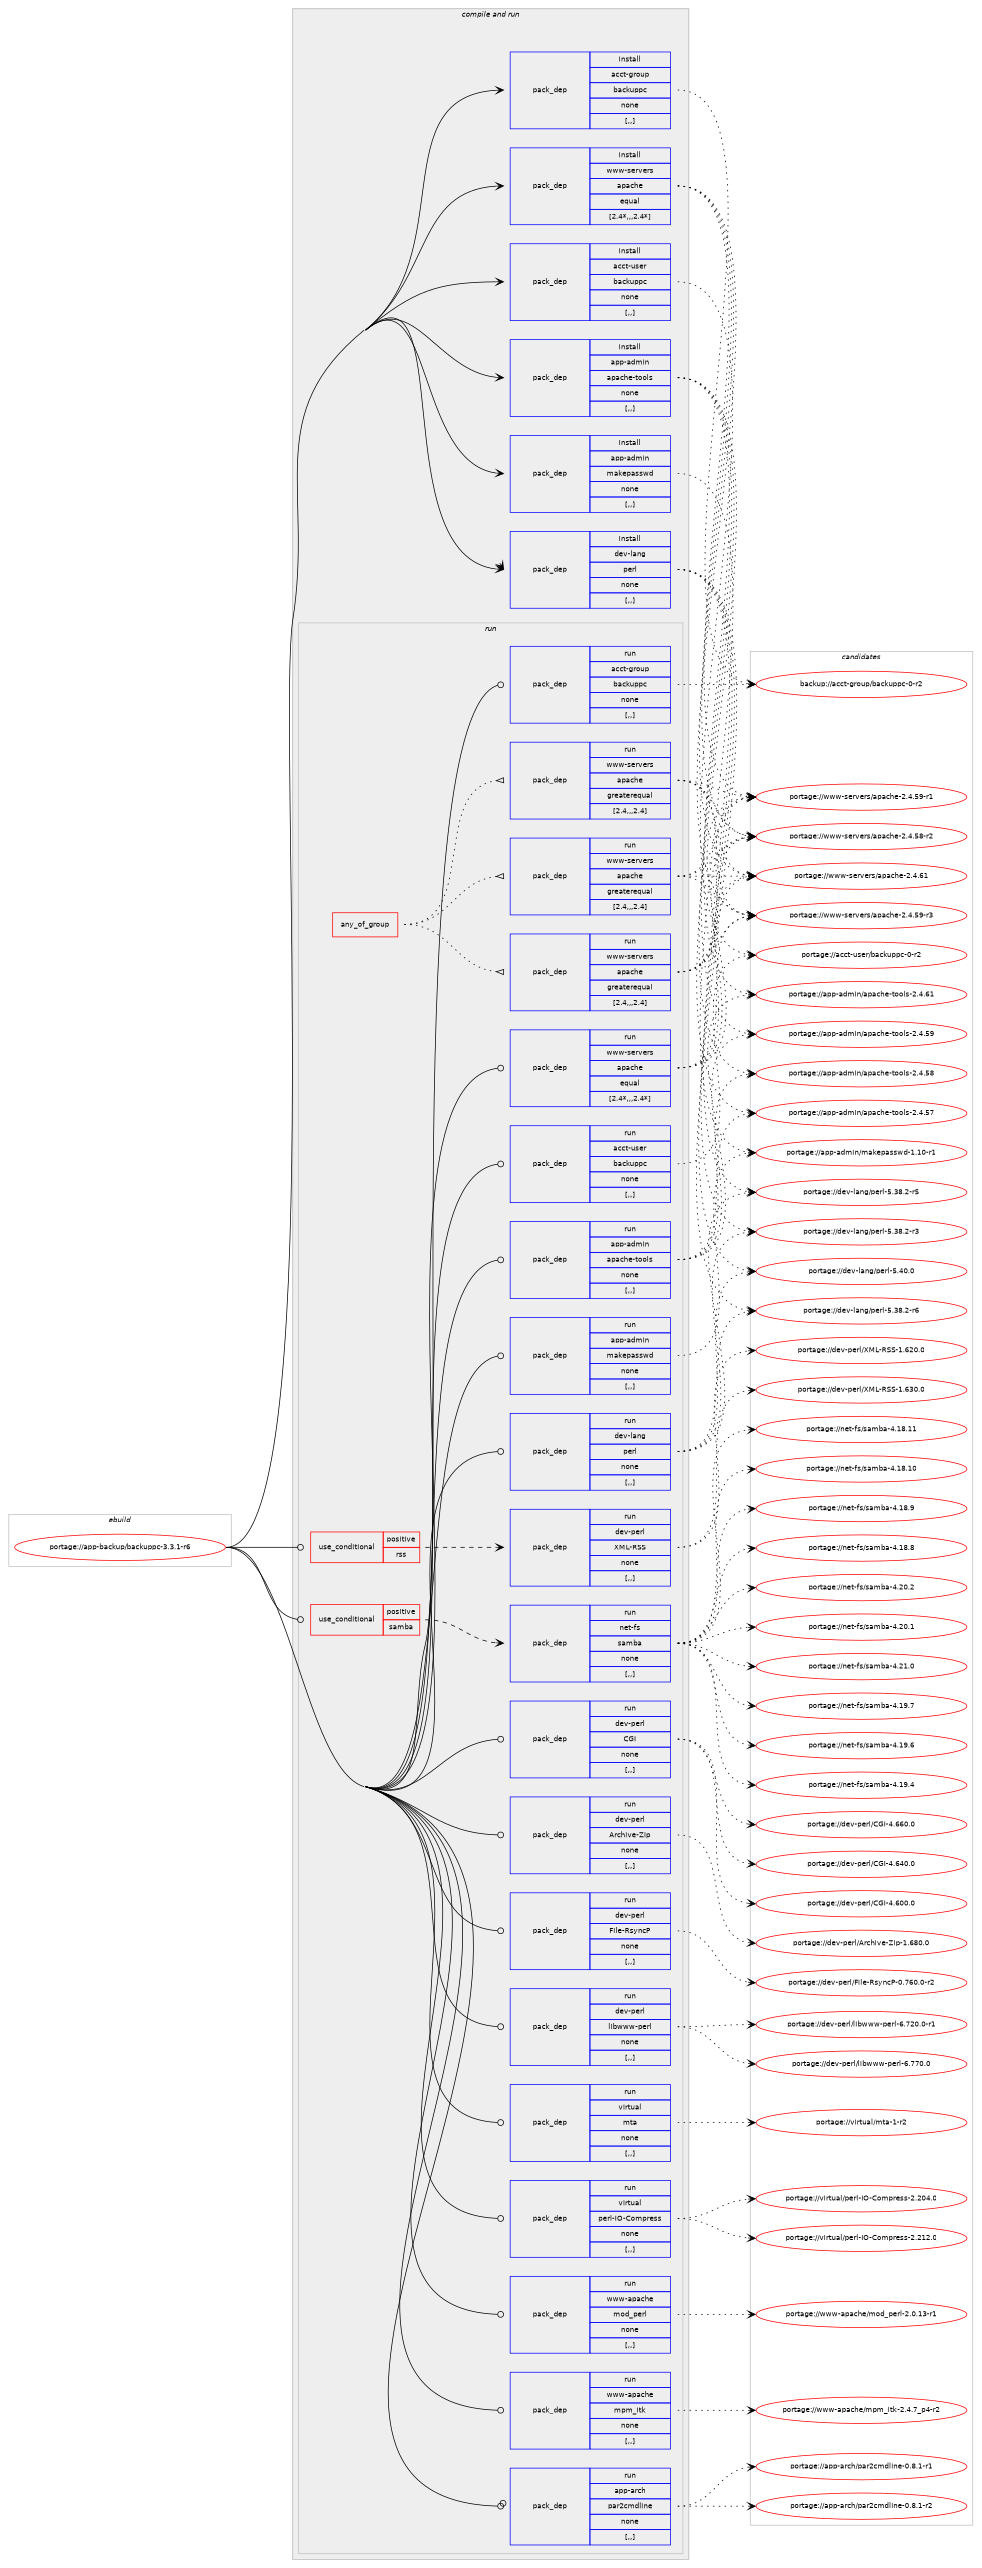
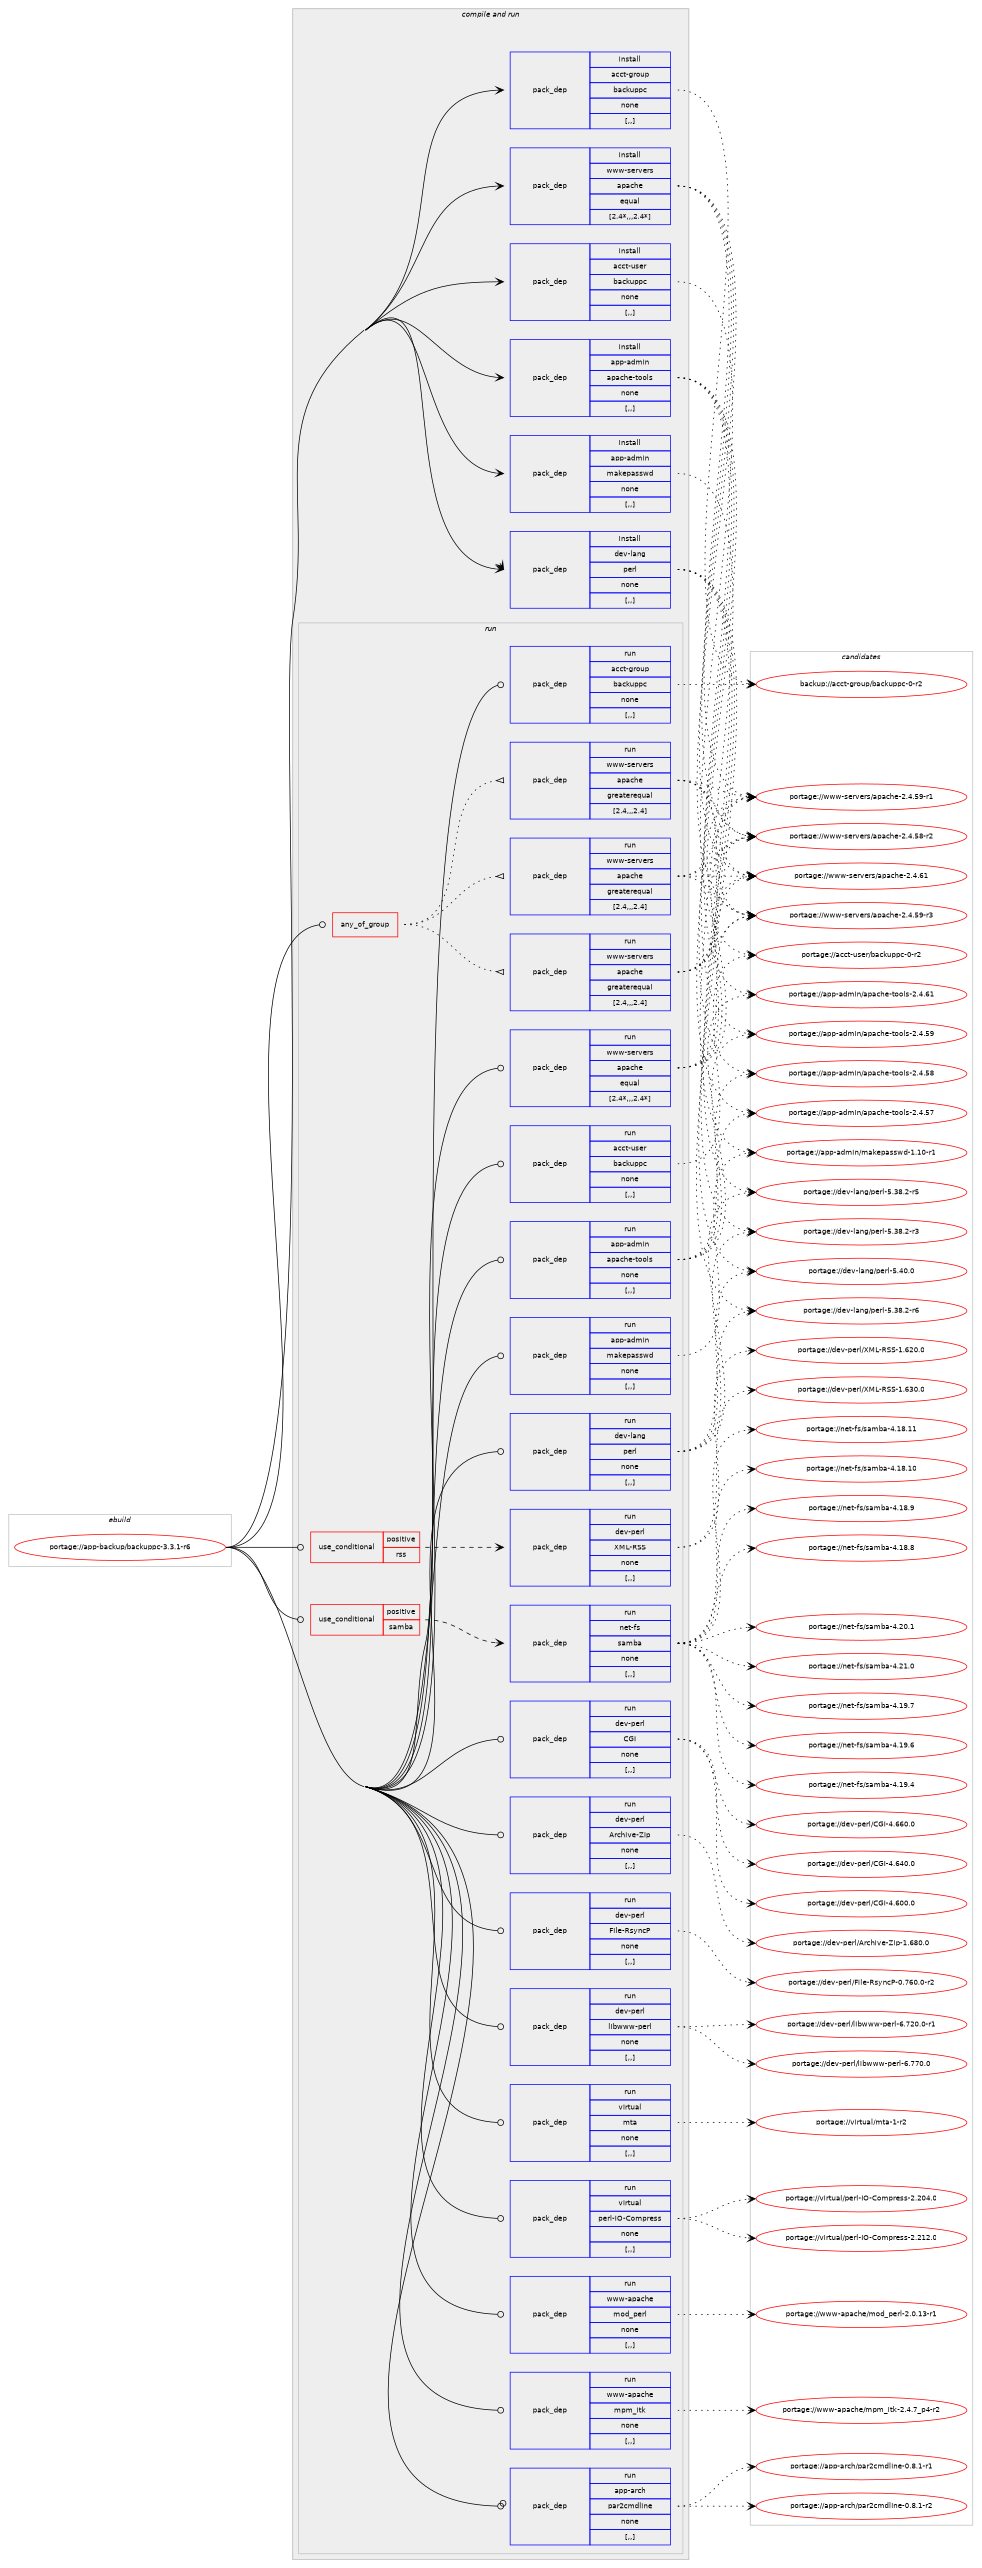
edge "portage://app-backup/backuppc-3.3.1-r6" -> "any_of_group": added
node "portage://net-fs/samba-4.20.2": removed
